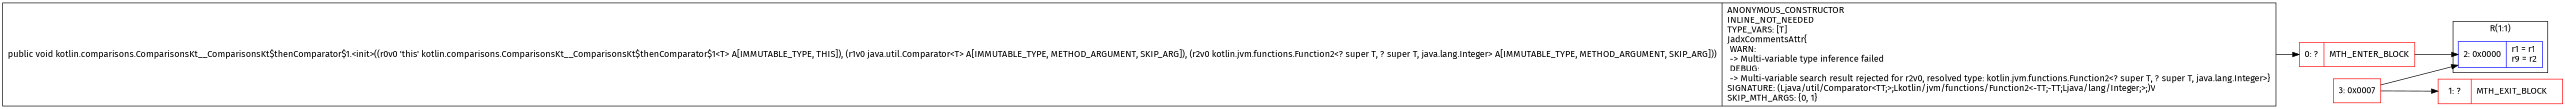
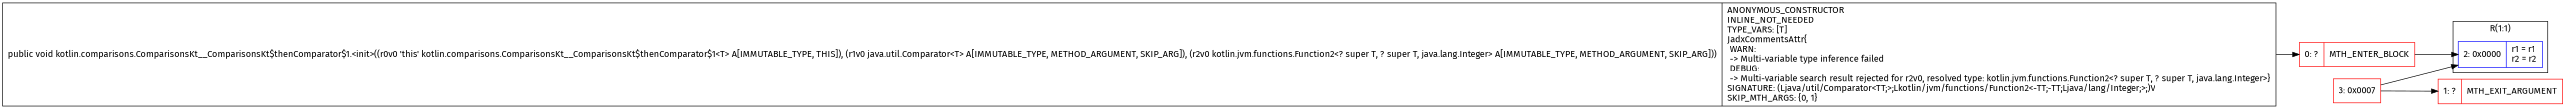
node "2: 0x0000": text "r9 = r2" -> "r2 = r2"
node "1: ?": text "MTH_EXIT_BLOCK" -> "MTH_EXIT_ARGUMENT"
